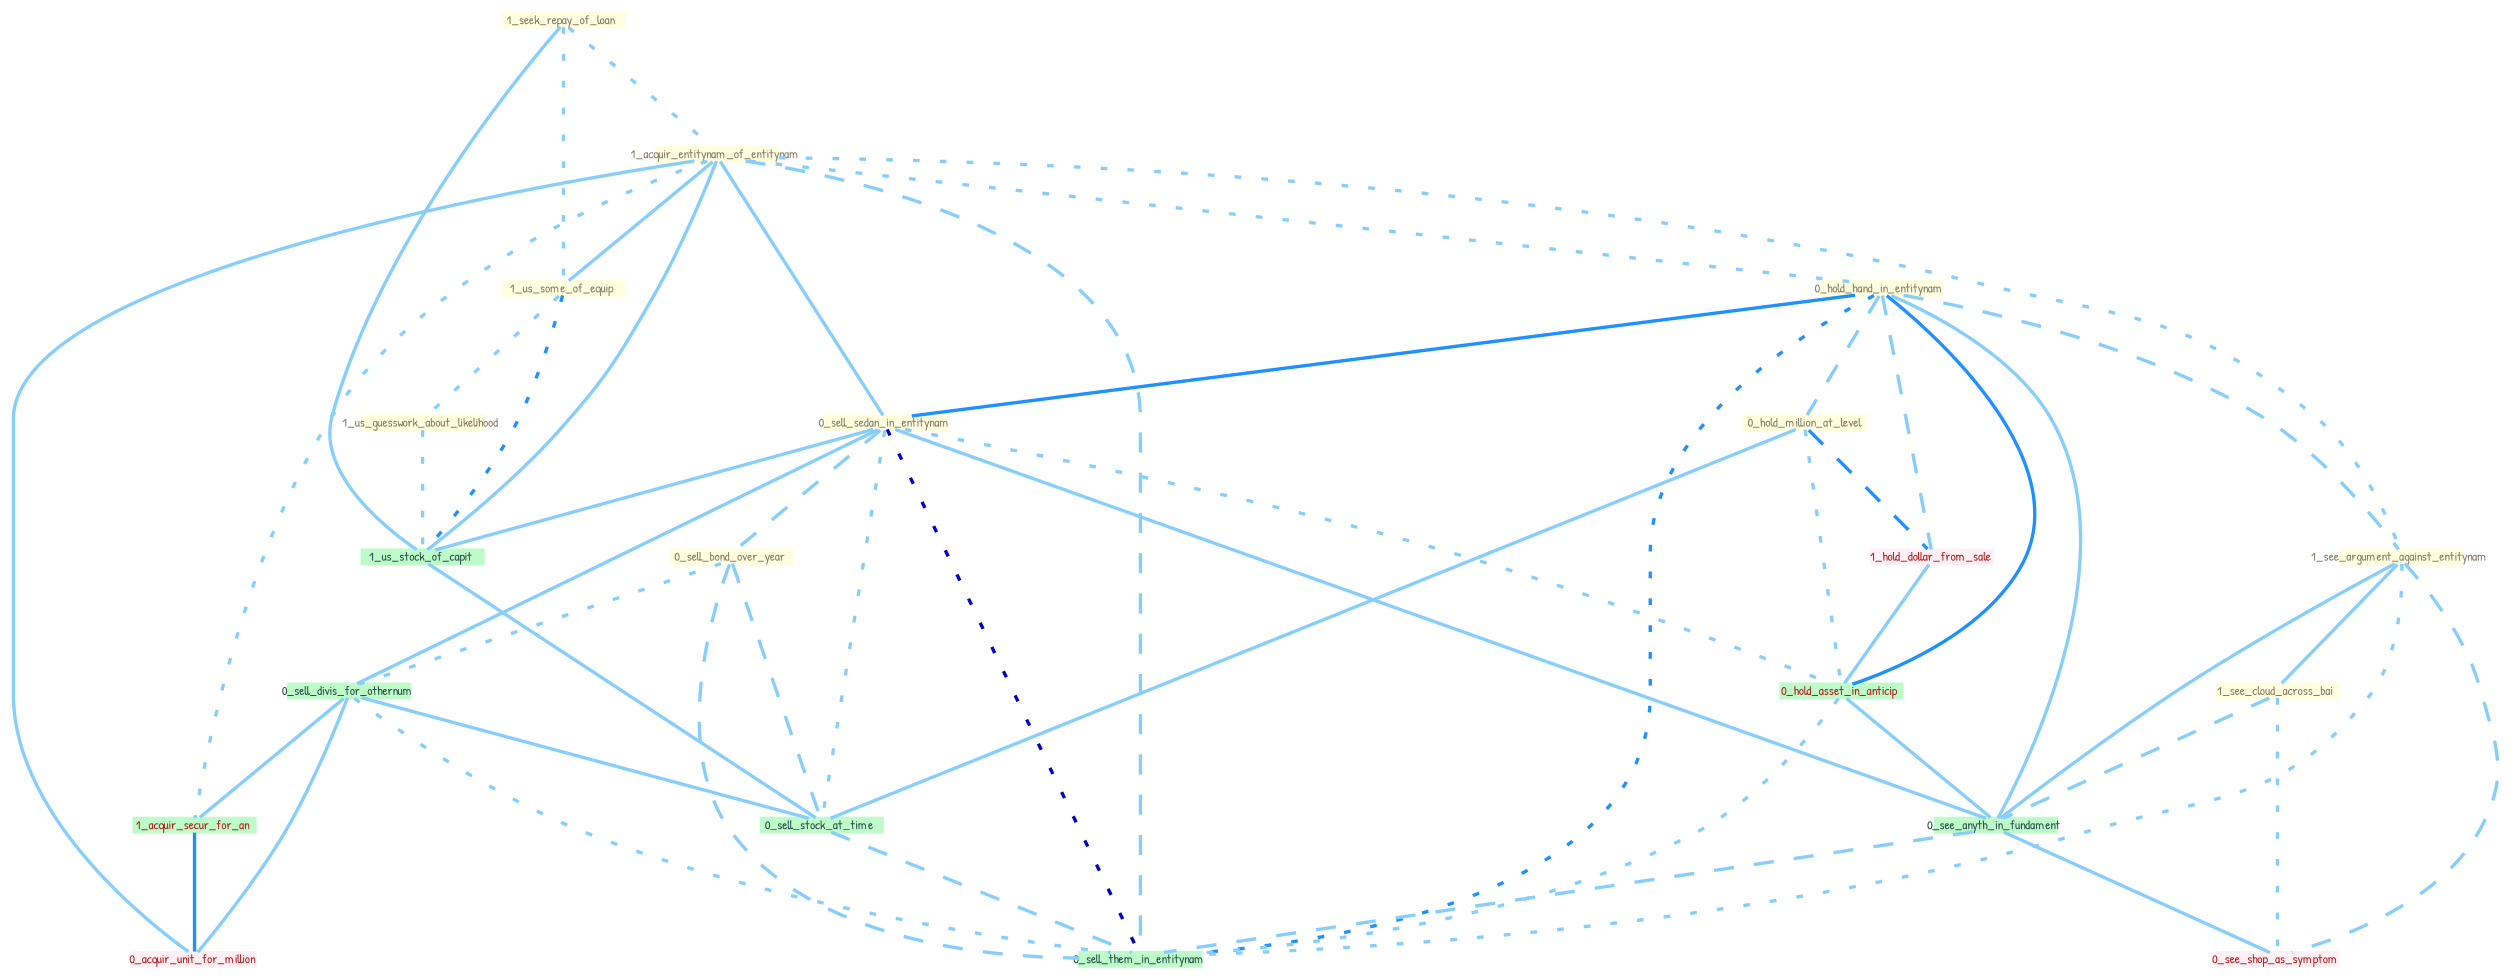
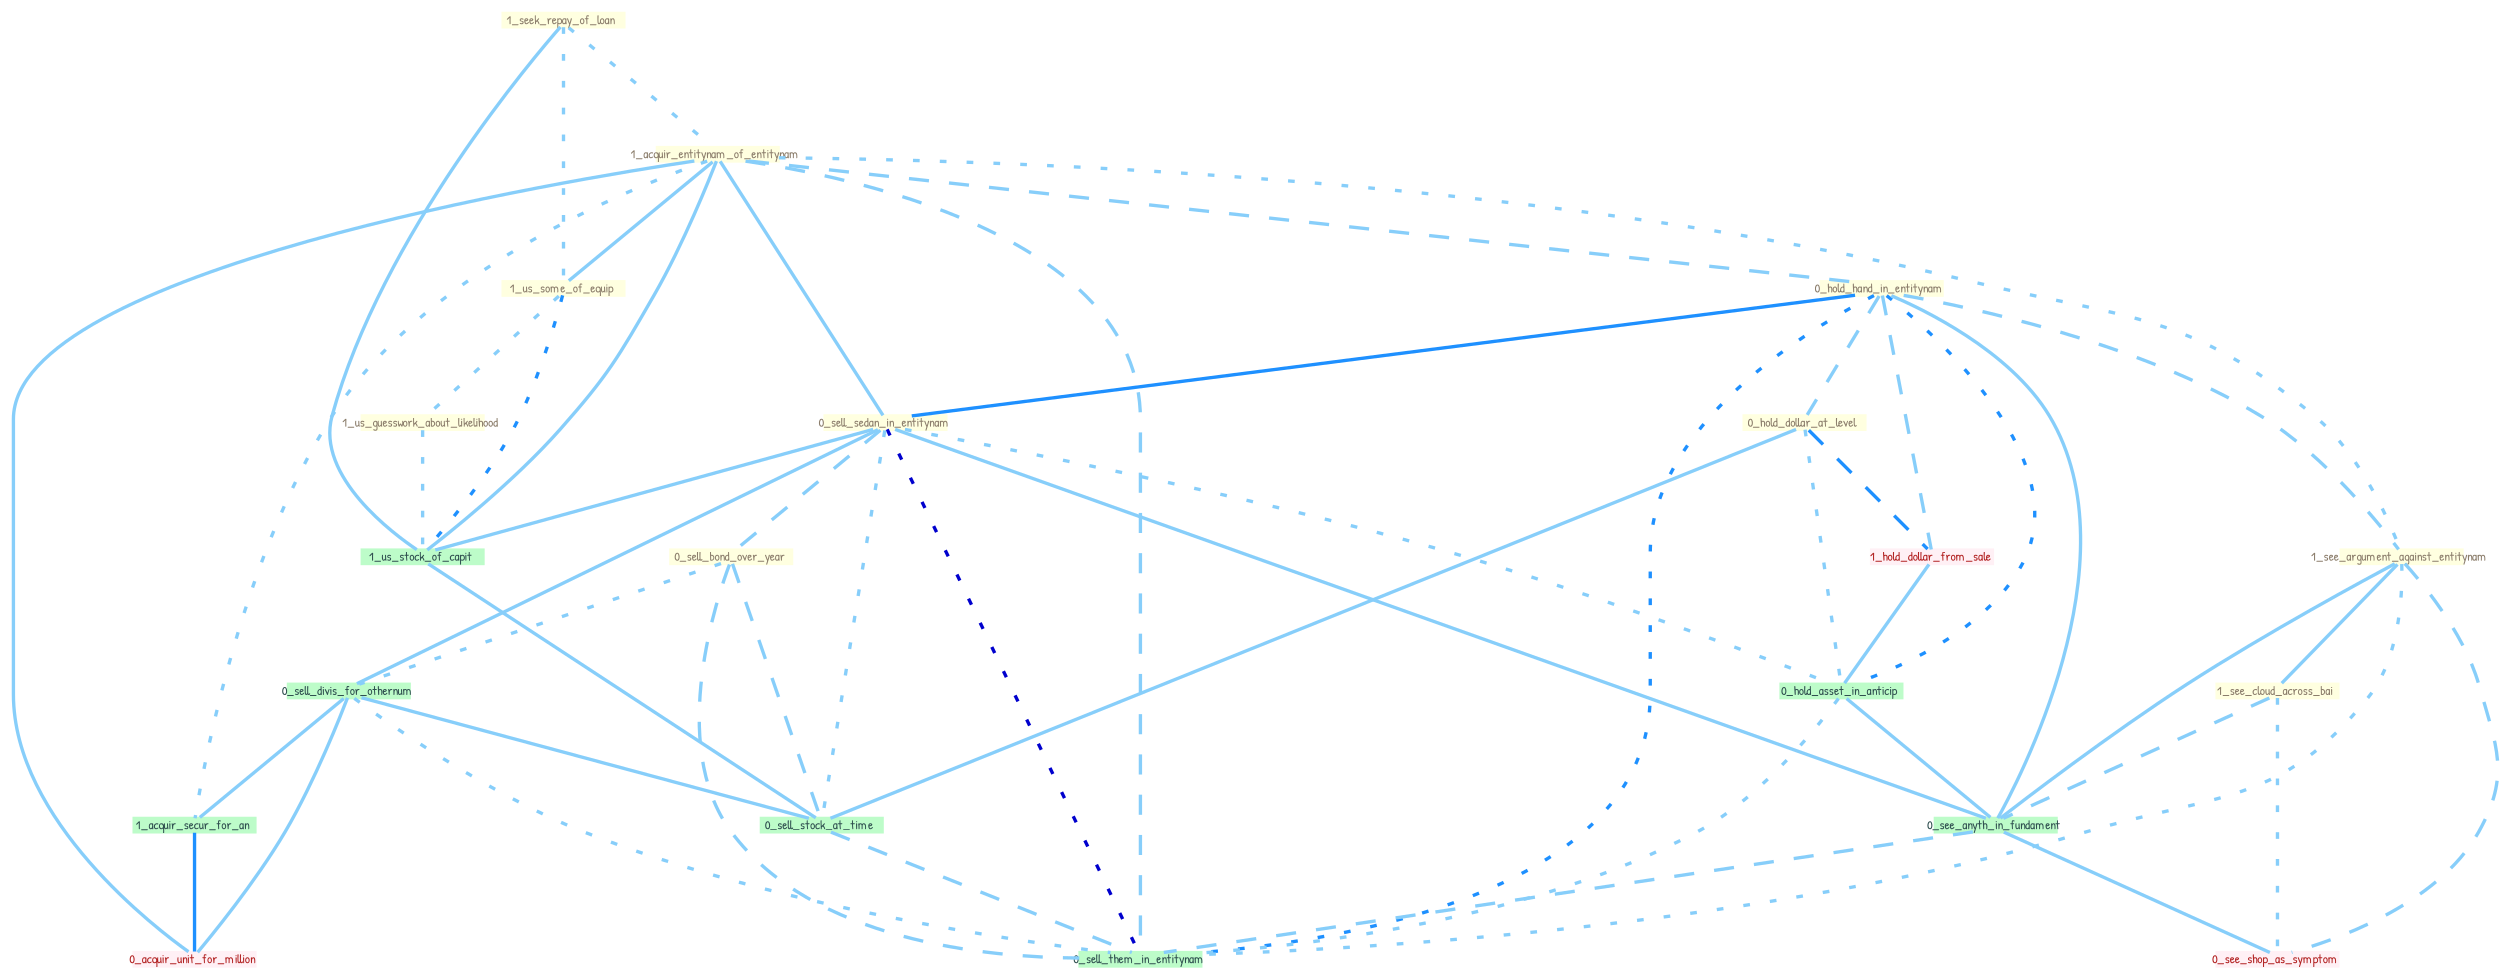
edge "1_acquir_entitynam_of_entitynam" -- "0_hold_hand_in_entitynam": style dotted -> dashed
node "0_hold_million_at_level": label "0_hold_million_at_level" -> "0_hold_dollar_at_level"
edge "0_hold_hand_in_entitynam" -- "0_hold_asset_in_anticip": style solid -> dotted
node "0_hold_asset_in_anticip": fontcolor #b22222 -> #2f4f4f
node "1_acquir_secur_for_an": fontcolor #b22222 -> #2f4f4f
